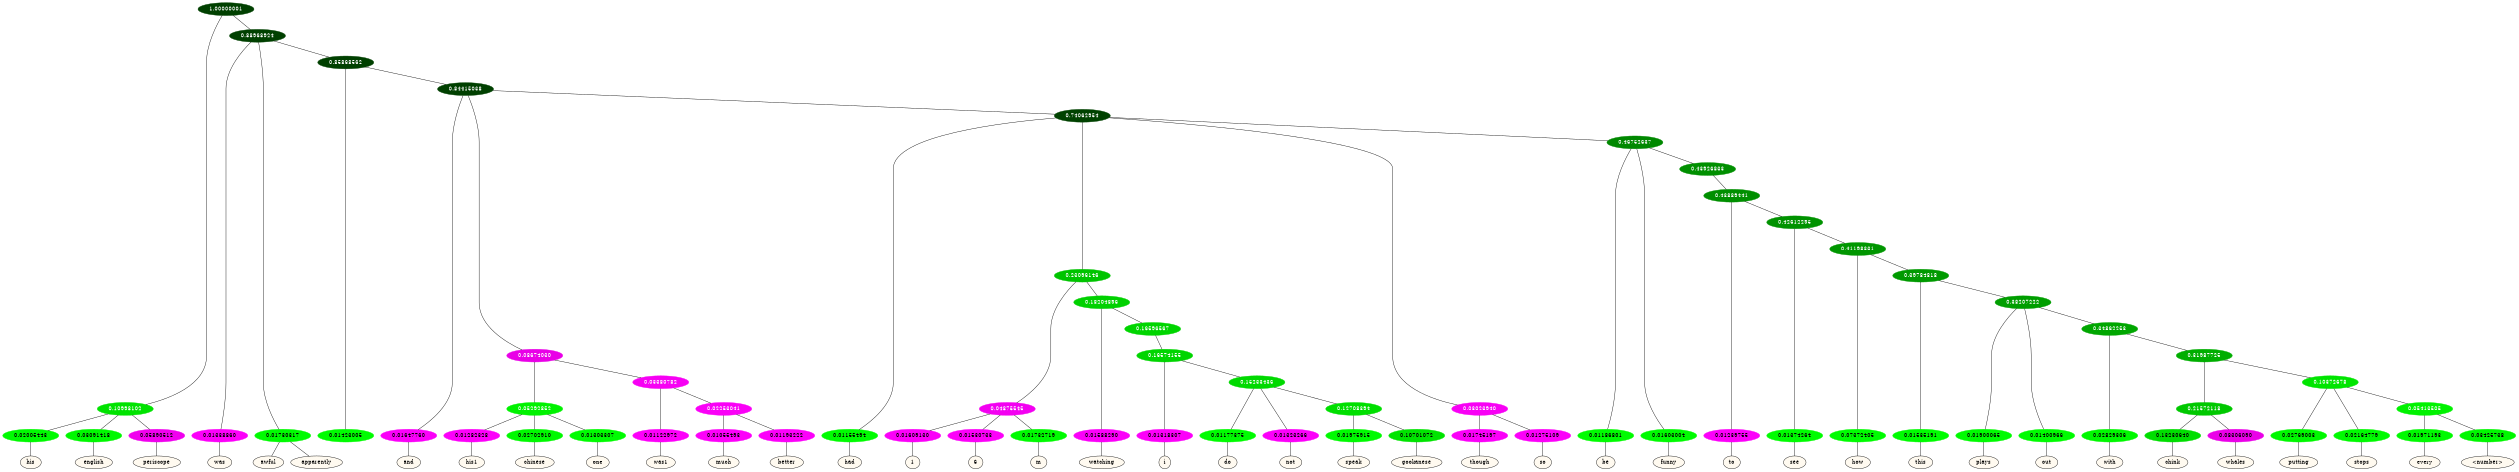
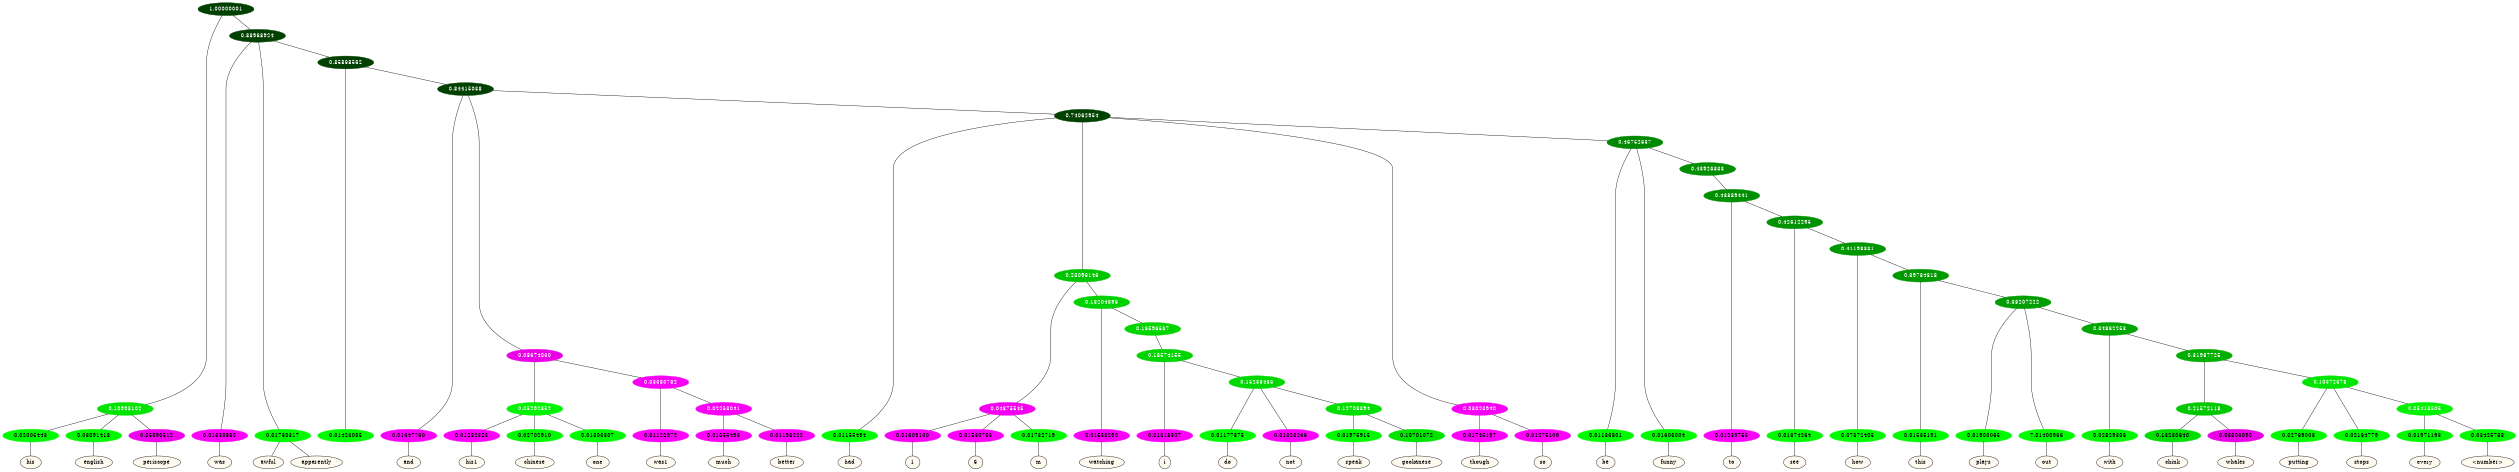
node "0.01400966": label "0.01400966" -> "7.01400966"
